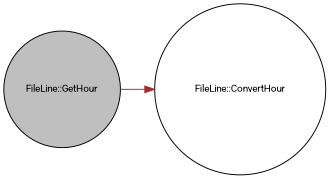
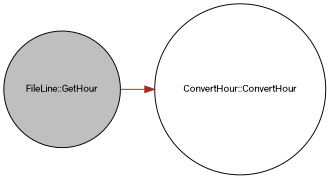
node "FileLine::ConvertHour": label "FileLine::ConvertHour" -> "ConvertHour::ConvertHour"
